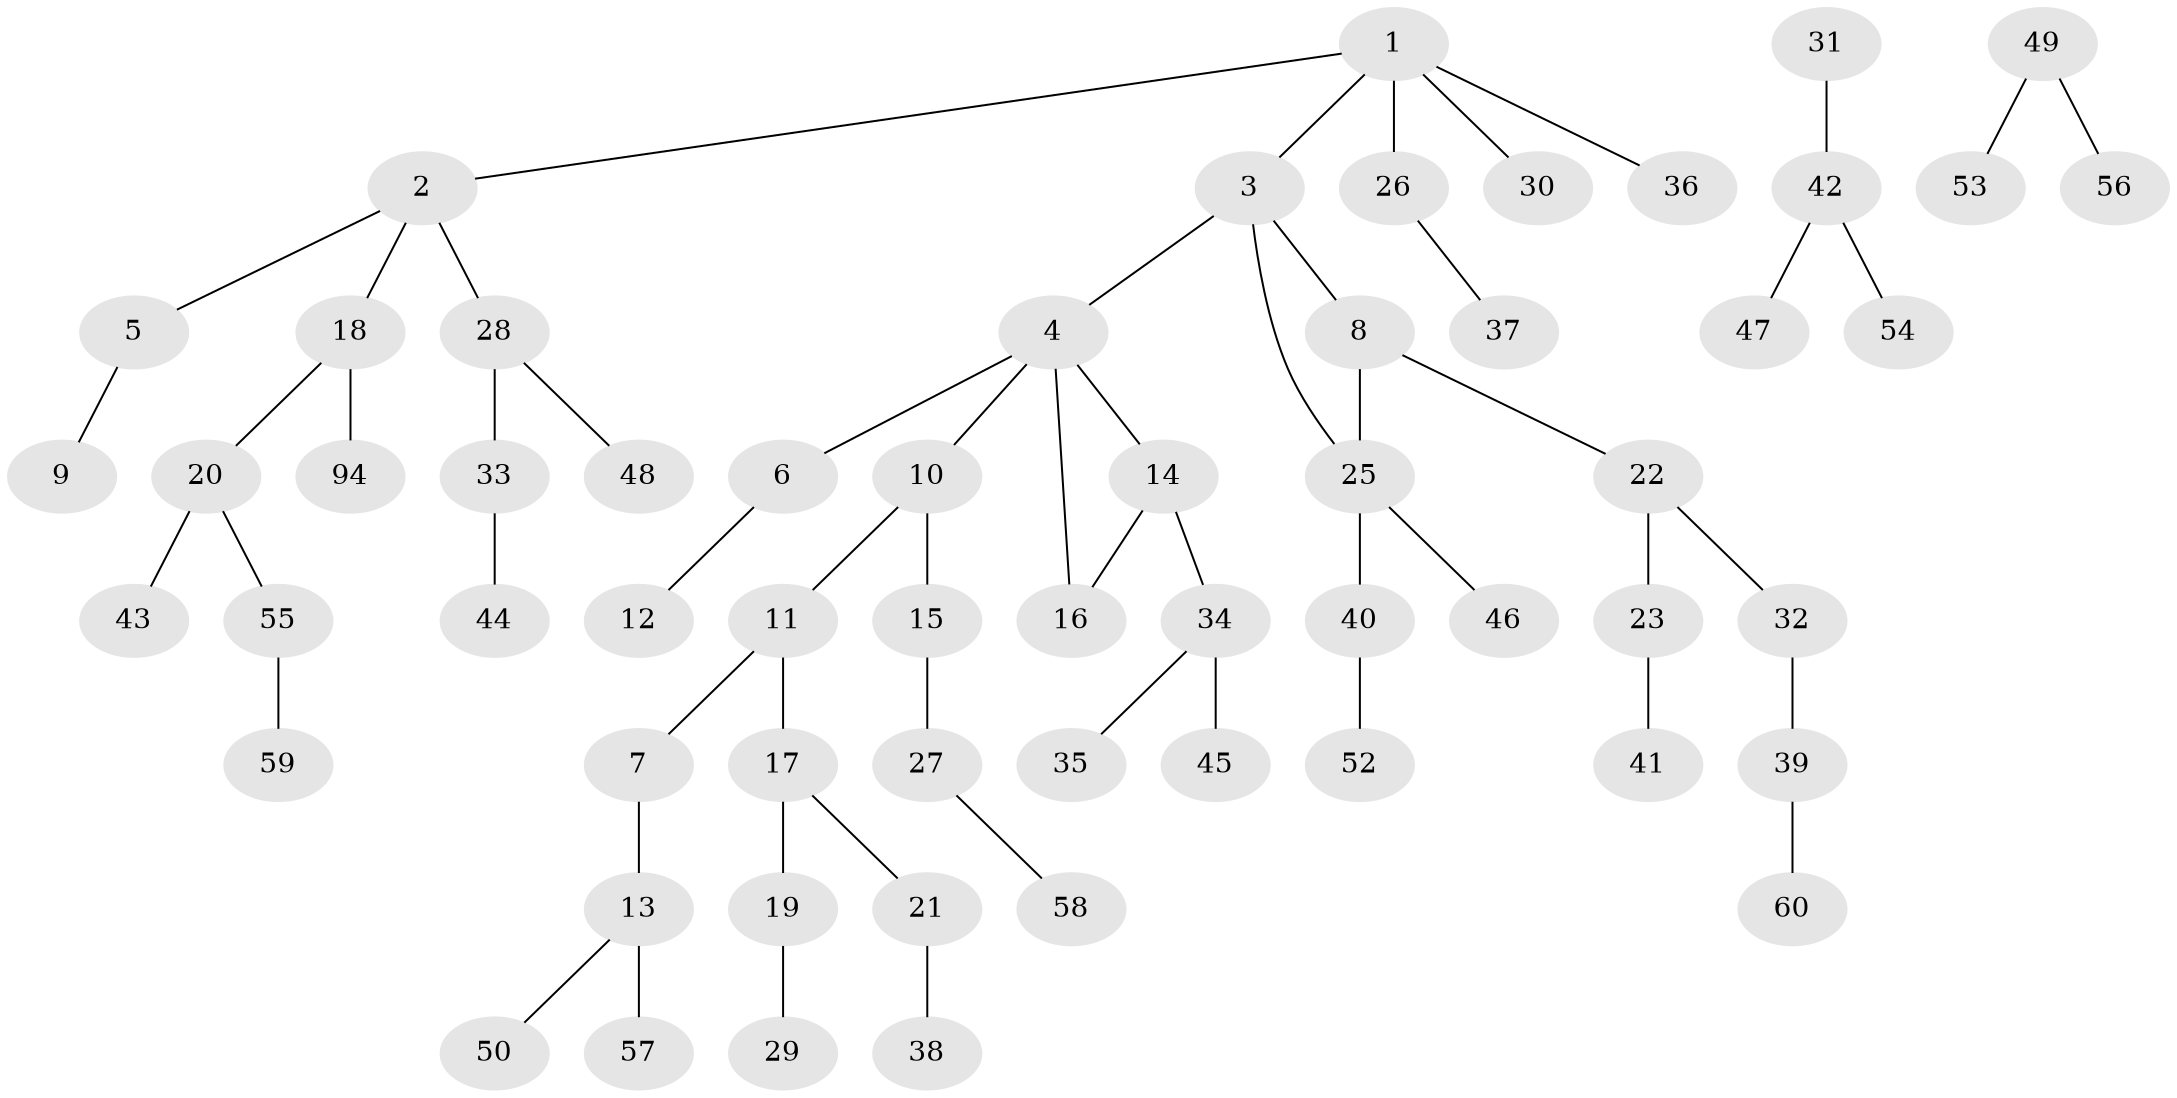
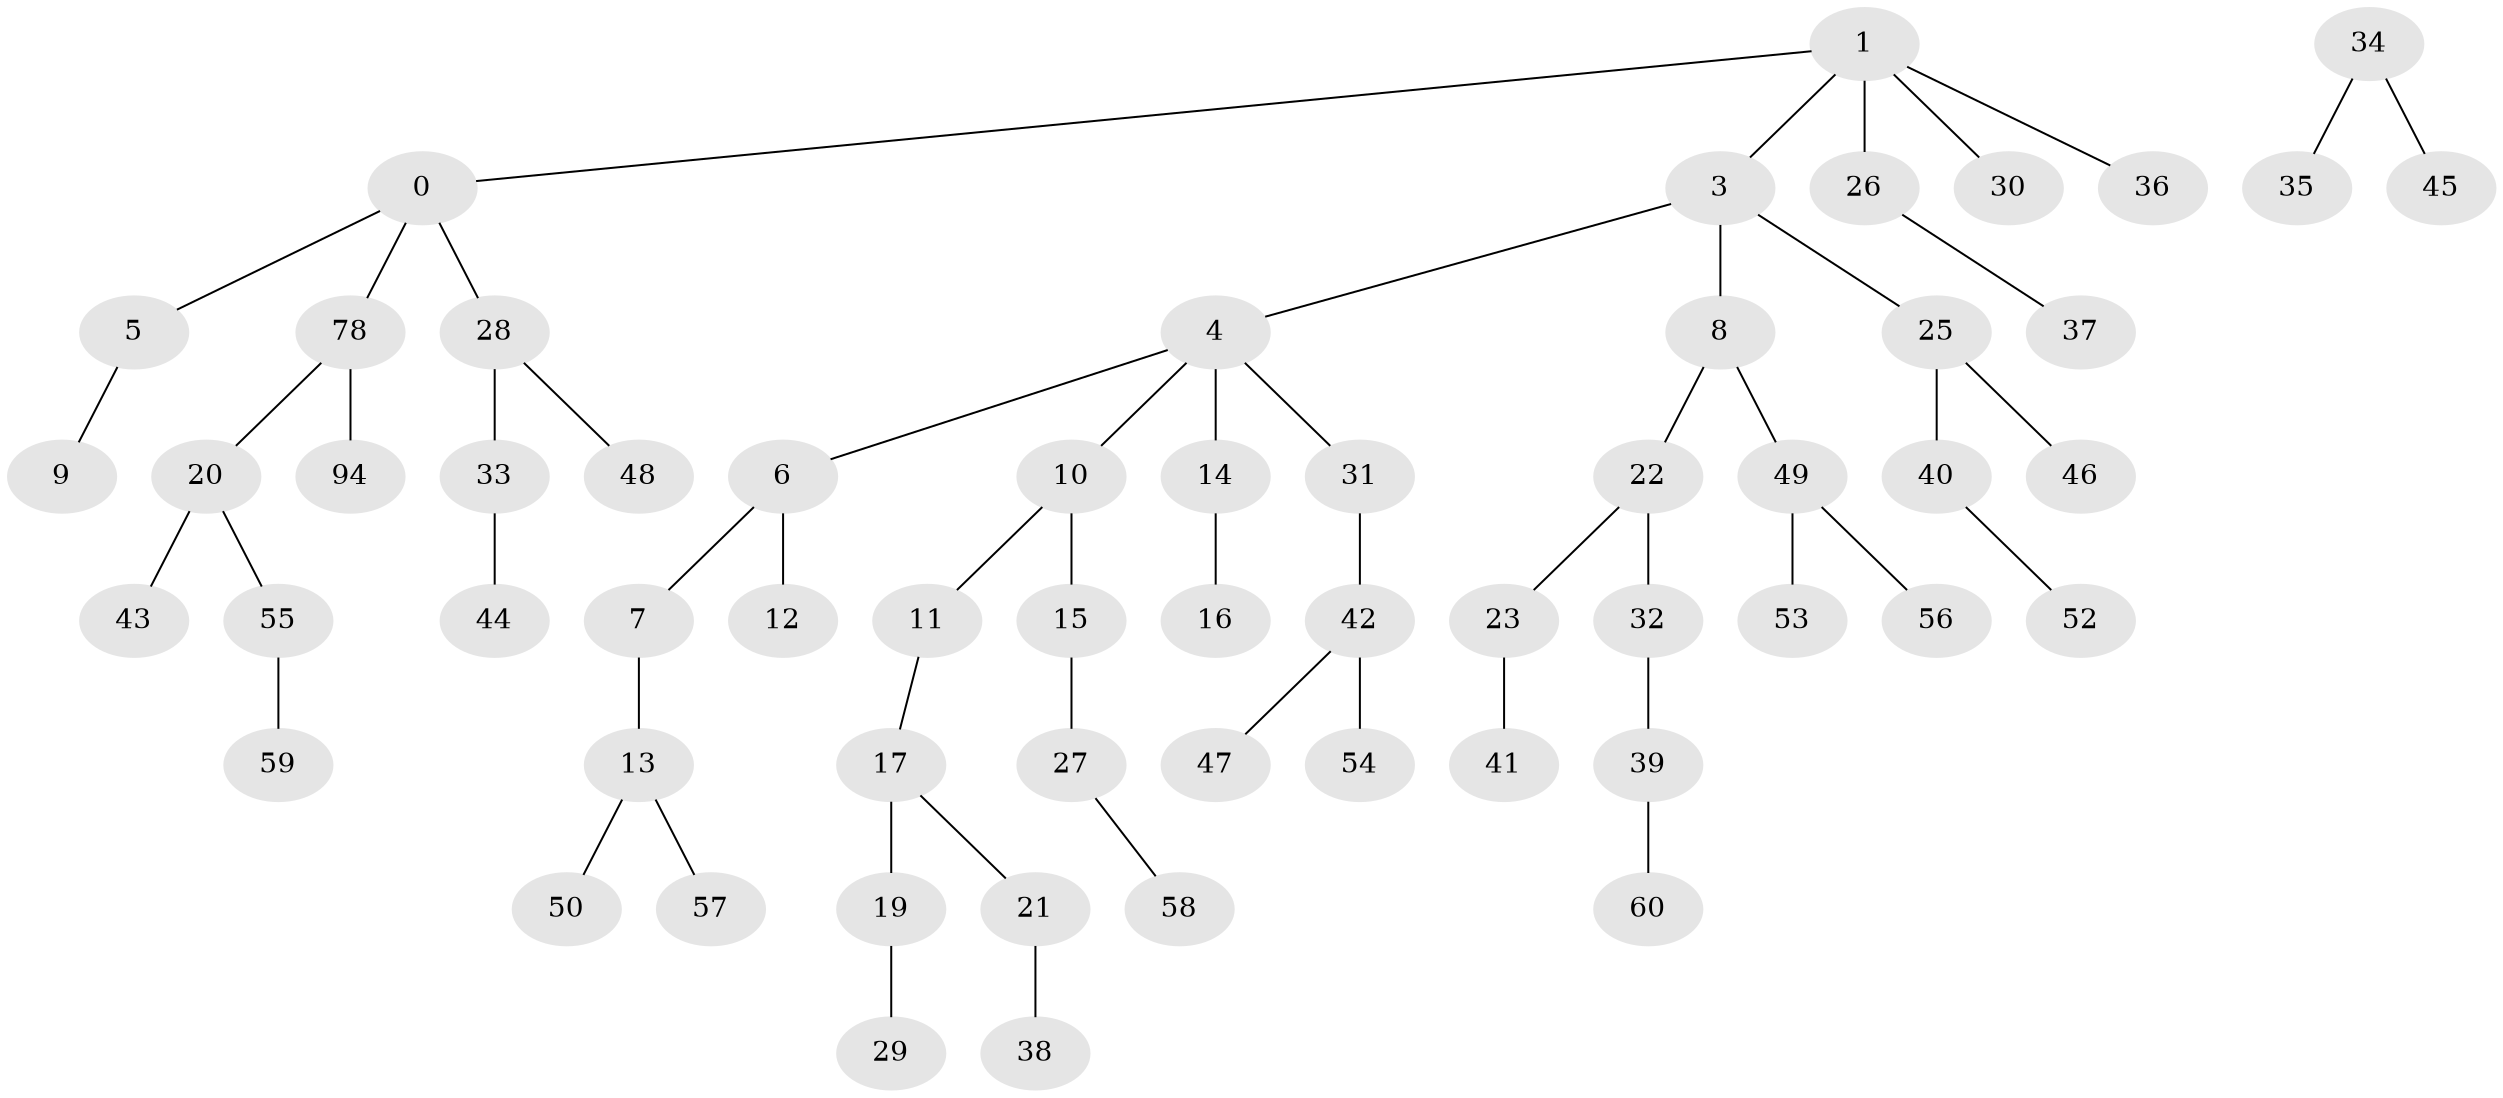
node "2": label "2" -> "0"
node "18": label "18" -> "78"
edge "8" -- "25": now "8" -- "49"
edge "4" -- "16": now "4" -- "31"
edge "14" -- "34": removed
edge "11" -- "7": now "6" -- "7"
